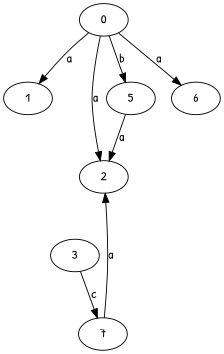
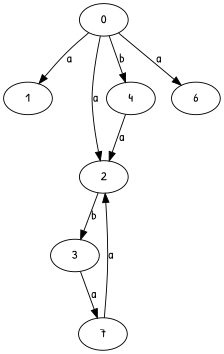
node "5": label "5" -> "4"
edge "2" -> "3": added, label "b"
edge "3" -> "7": label "c" -> "a"
